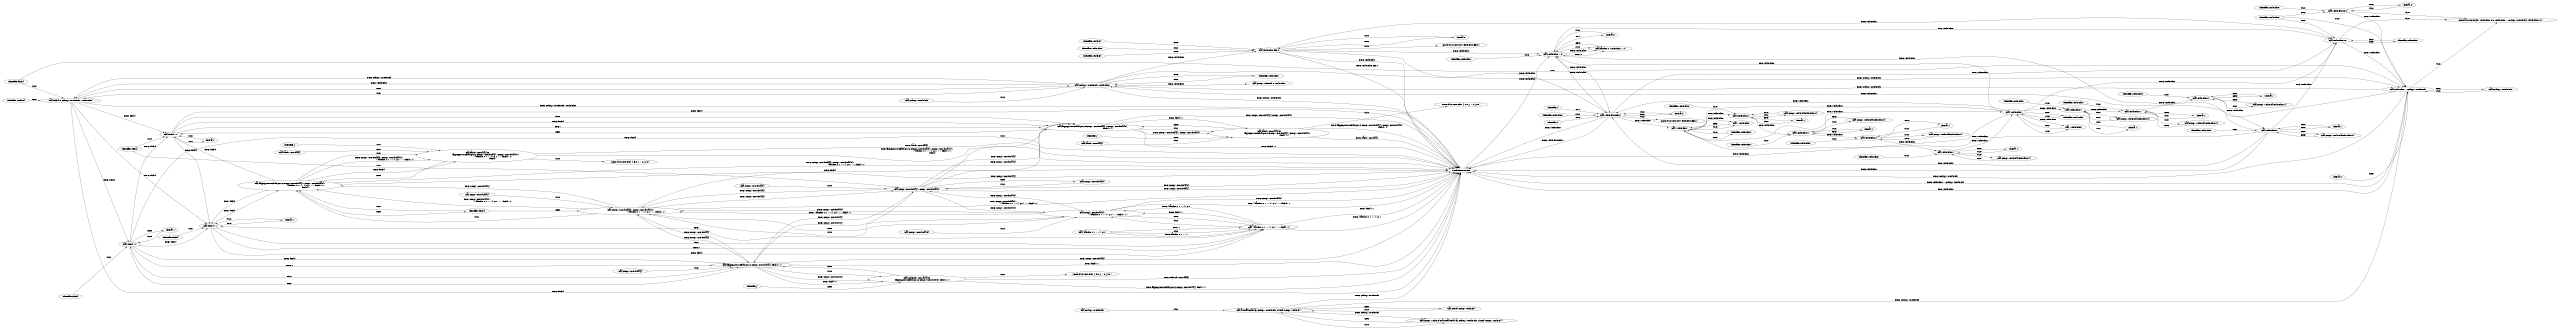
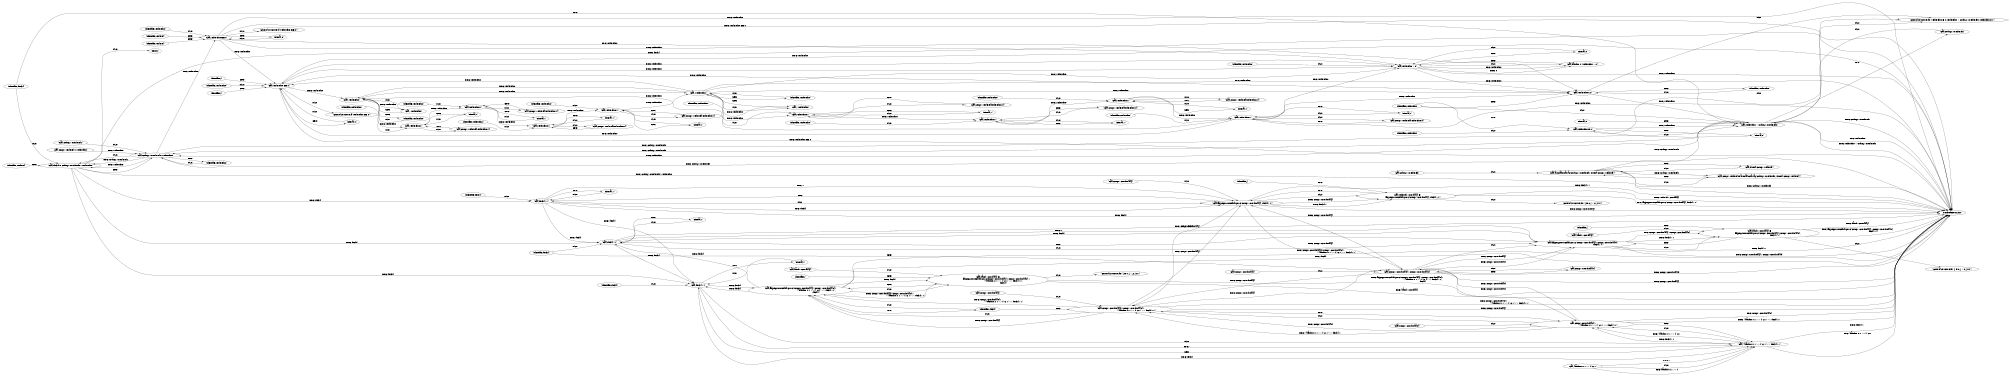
node "(Block,)": added
edge "(Call,codsty->nreslevels - reslevelno)" -> "(Call,comp->reslevel + reslevelno)": reversed
edge "(MethodReturn,int)" -> "(Call,reslevelno > 0)": reversed
